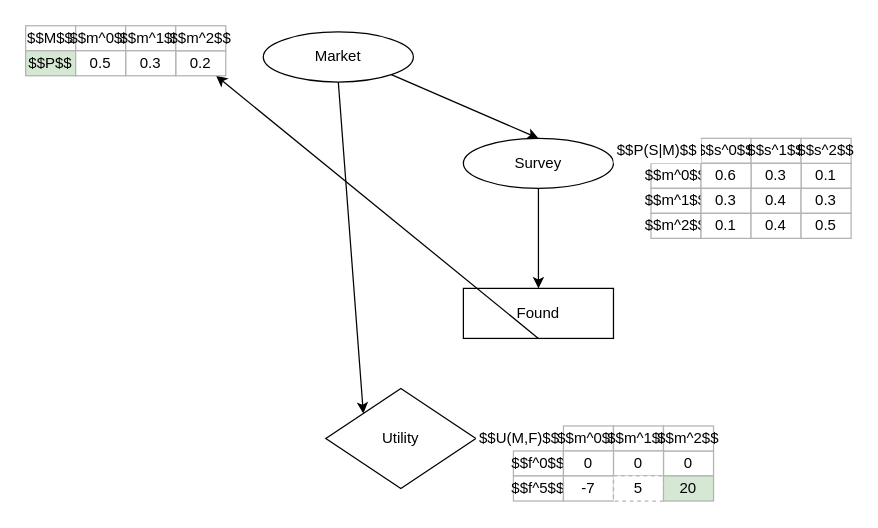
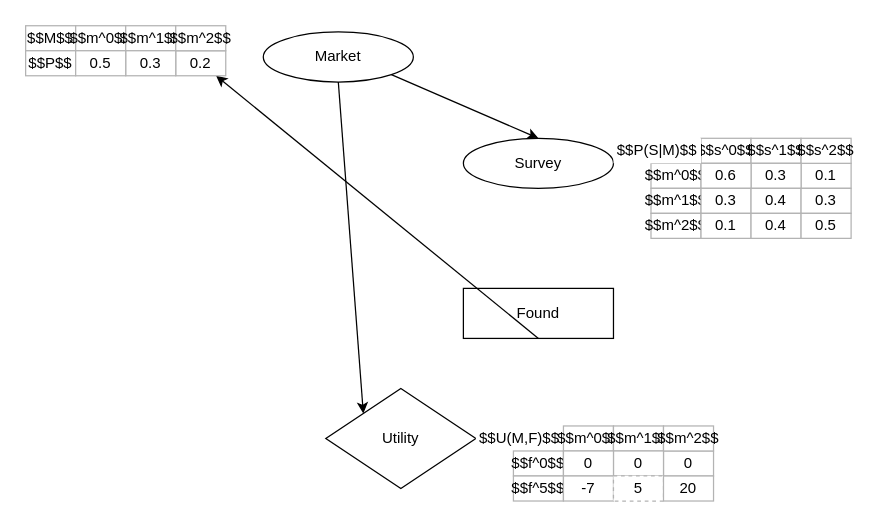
node "$$P$$": fillcolor #d5e8d4 -> #ffffff
edge "Survey" -> "Found": removed
node "20": fillcolor #d5e8d4 -> #ffffff
